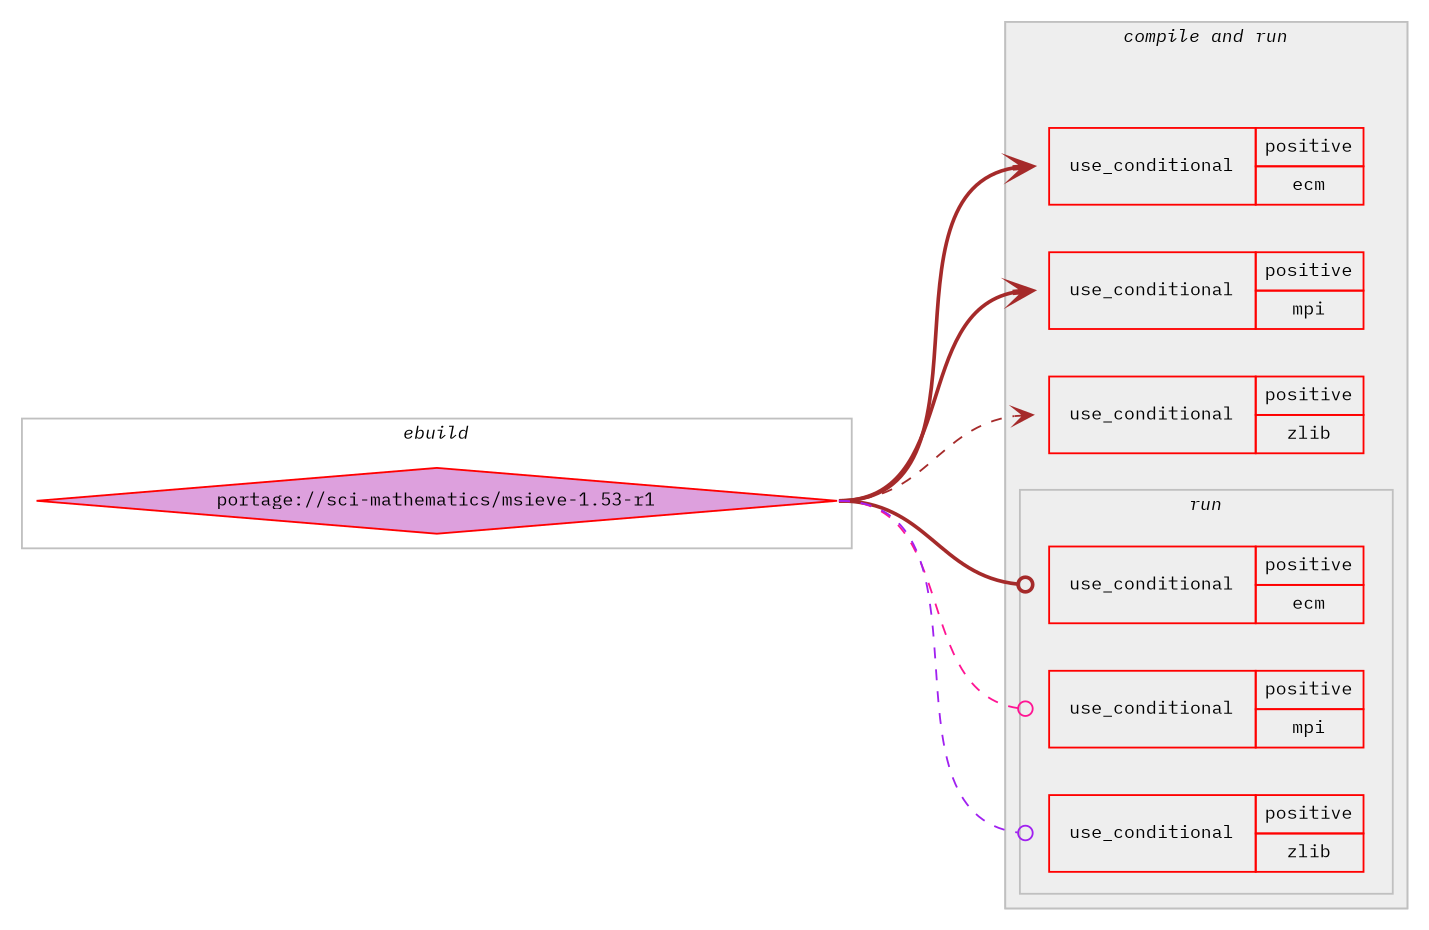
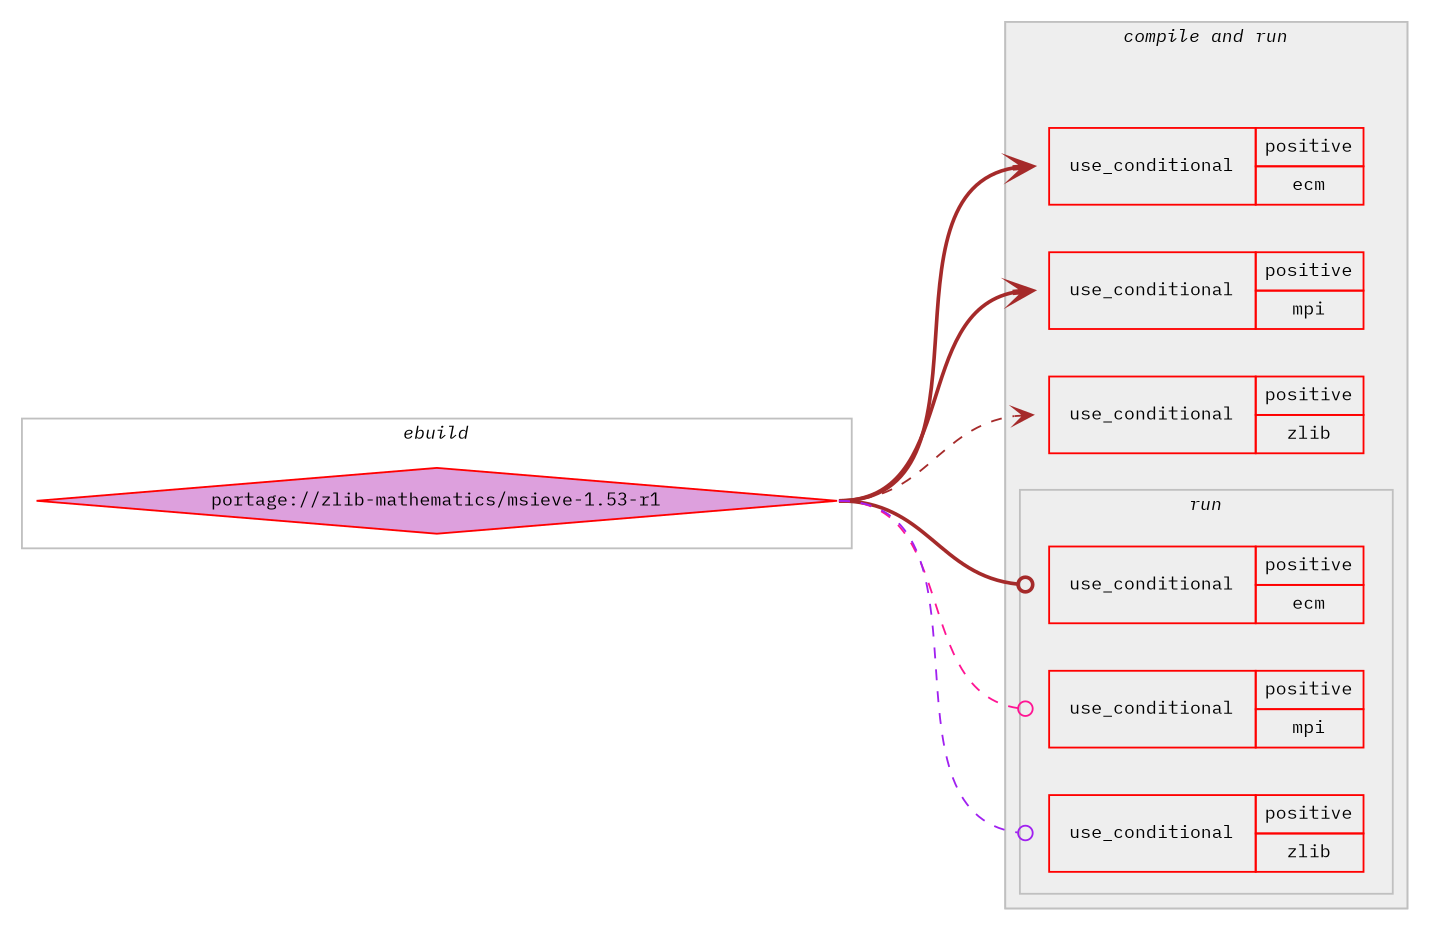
node "portage://sci-mathematics/msieve-1.53-r1": label "portage://sci-mathematics/msieve-1.53-r1" -> "portage://zlib-mathematics/msieve-1.53-r1"
